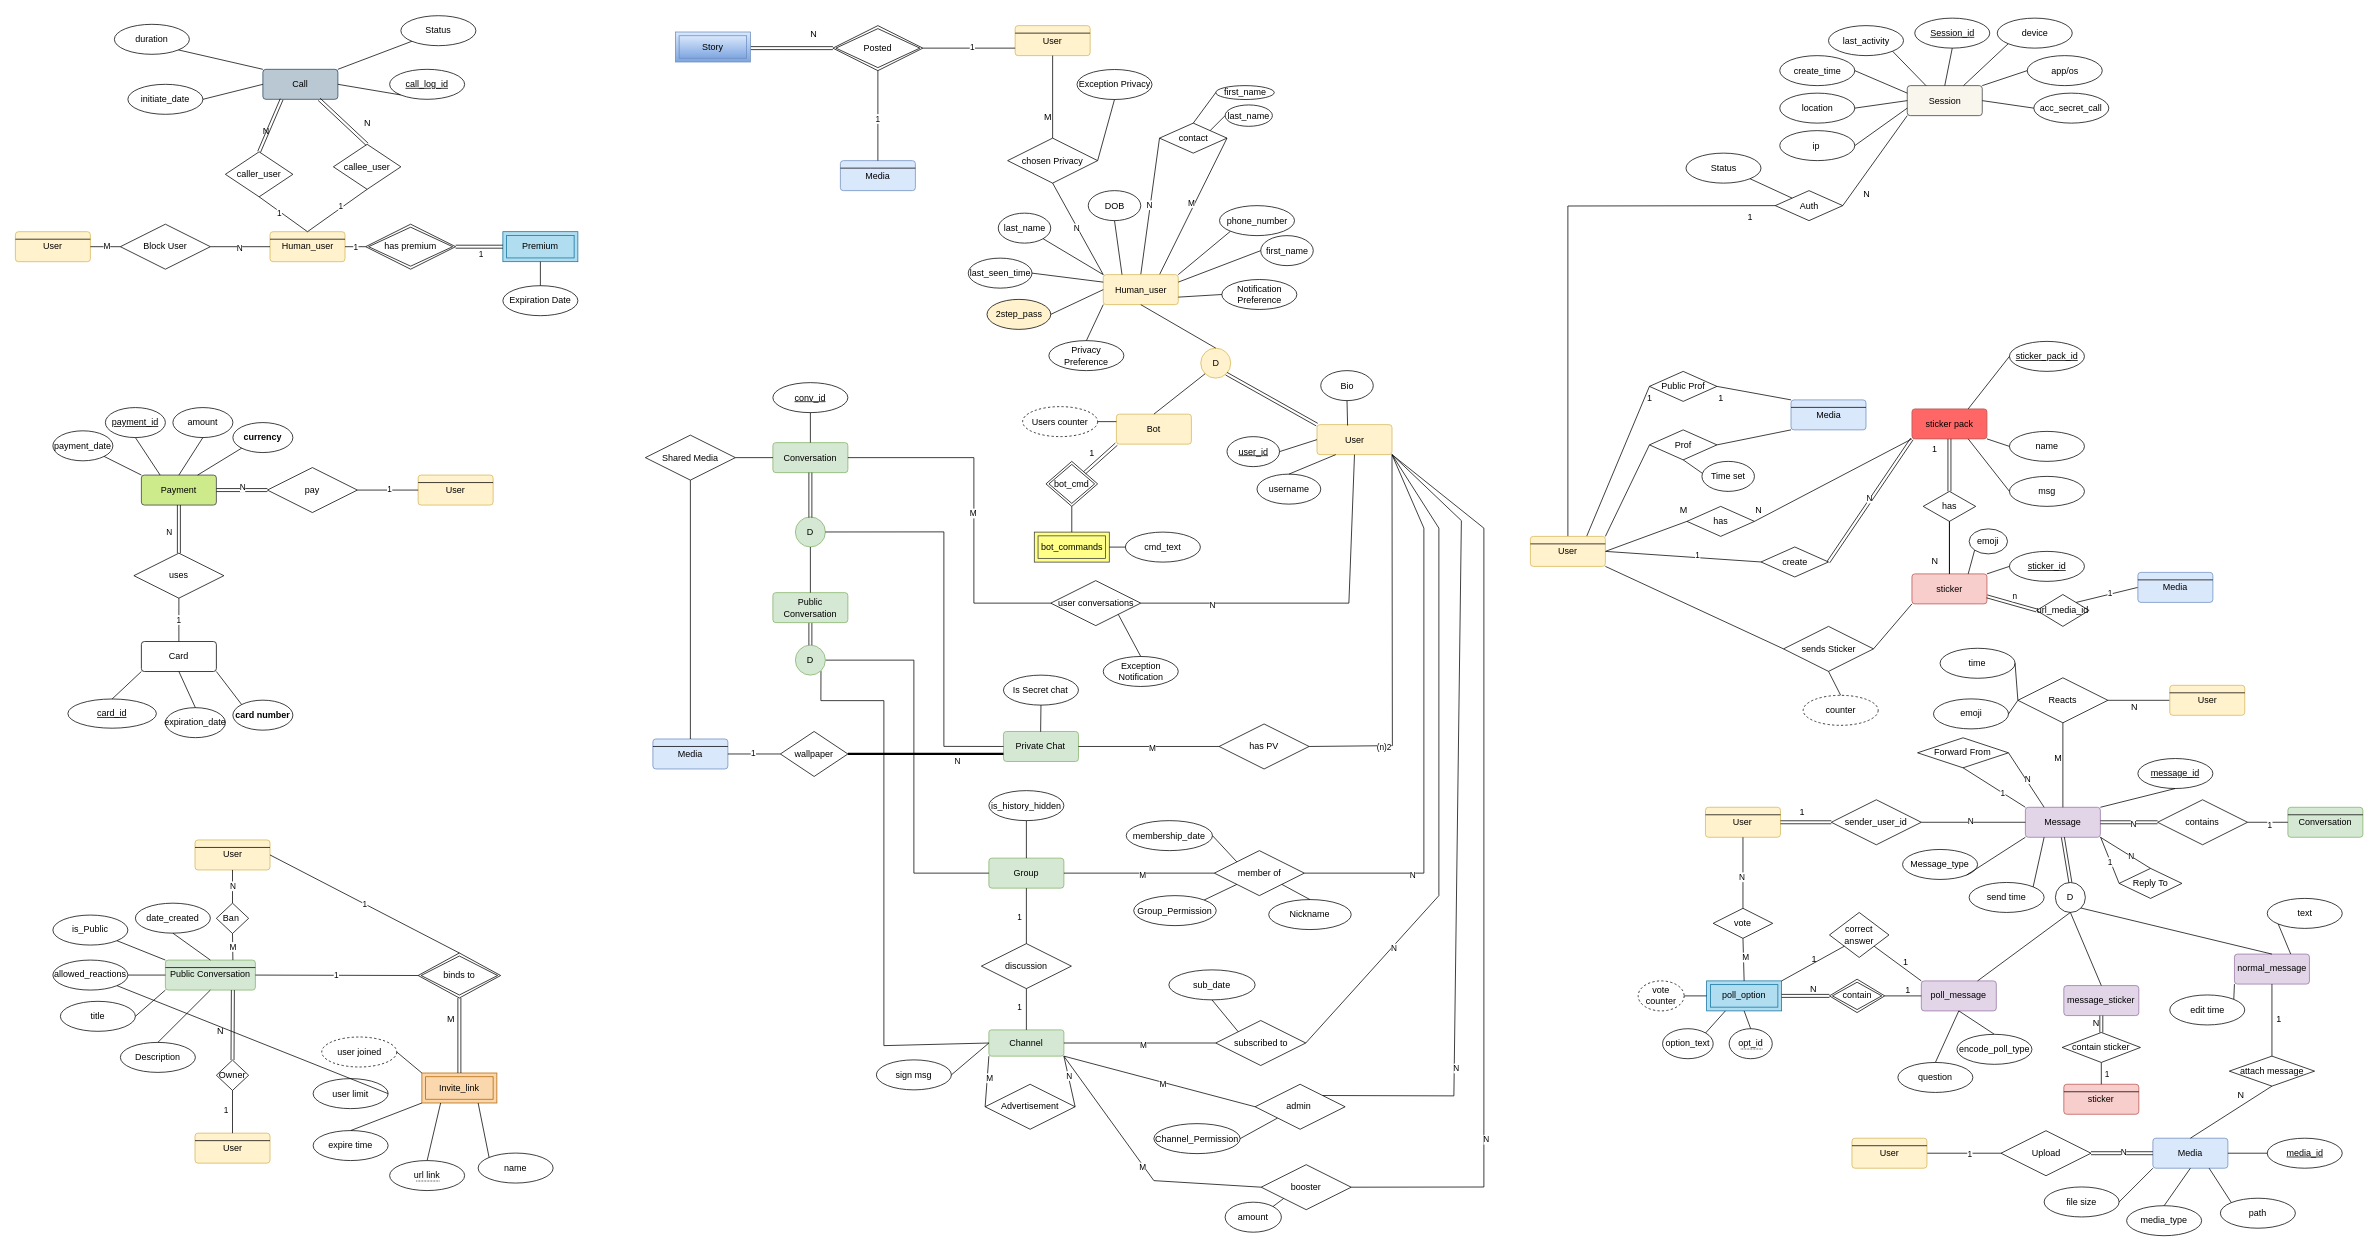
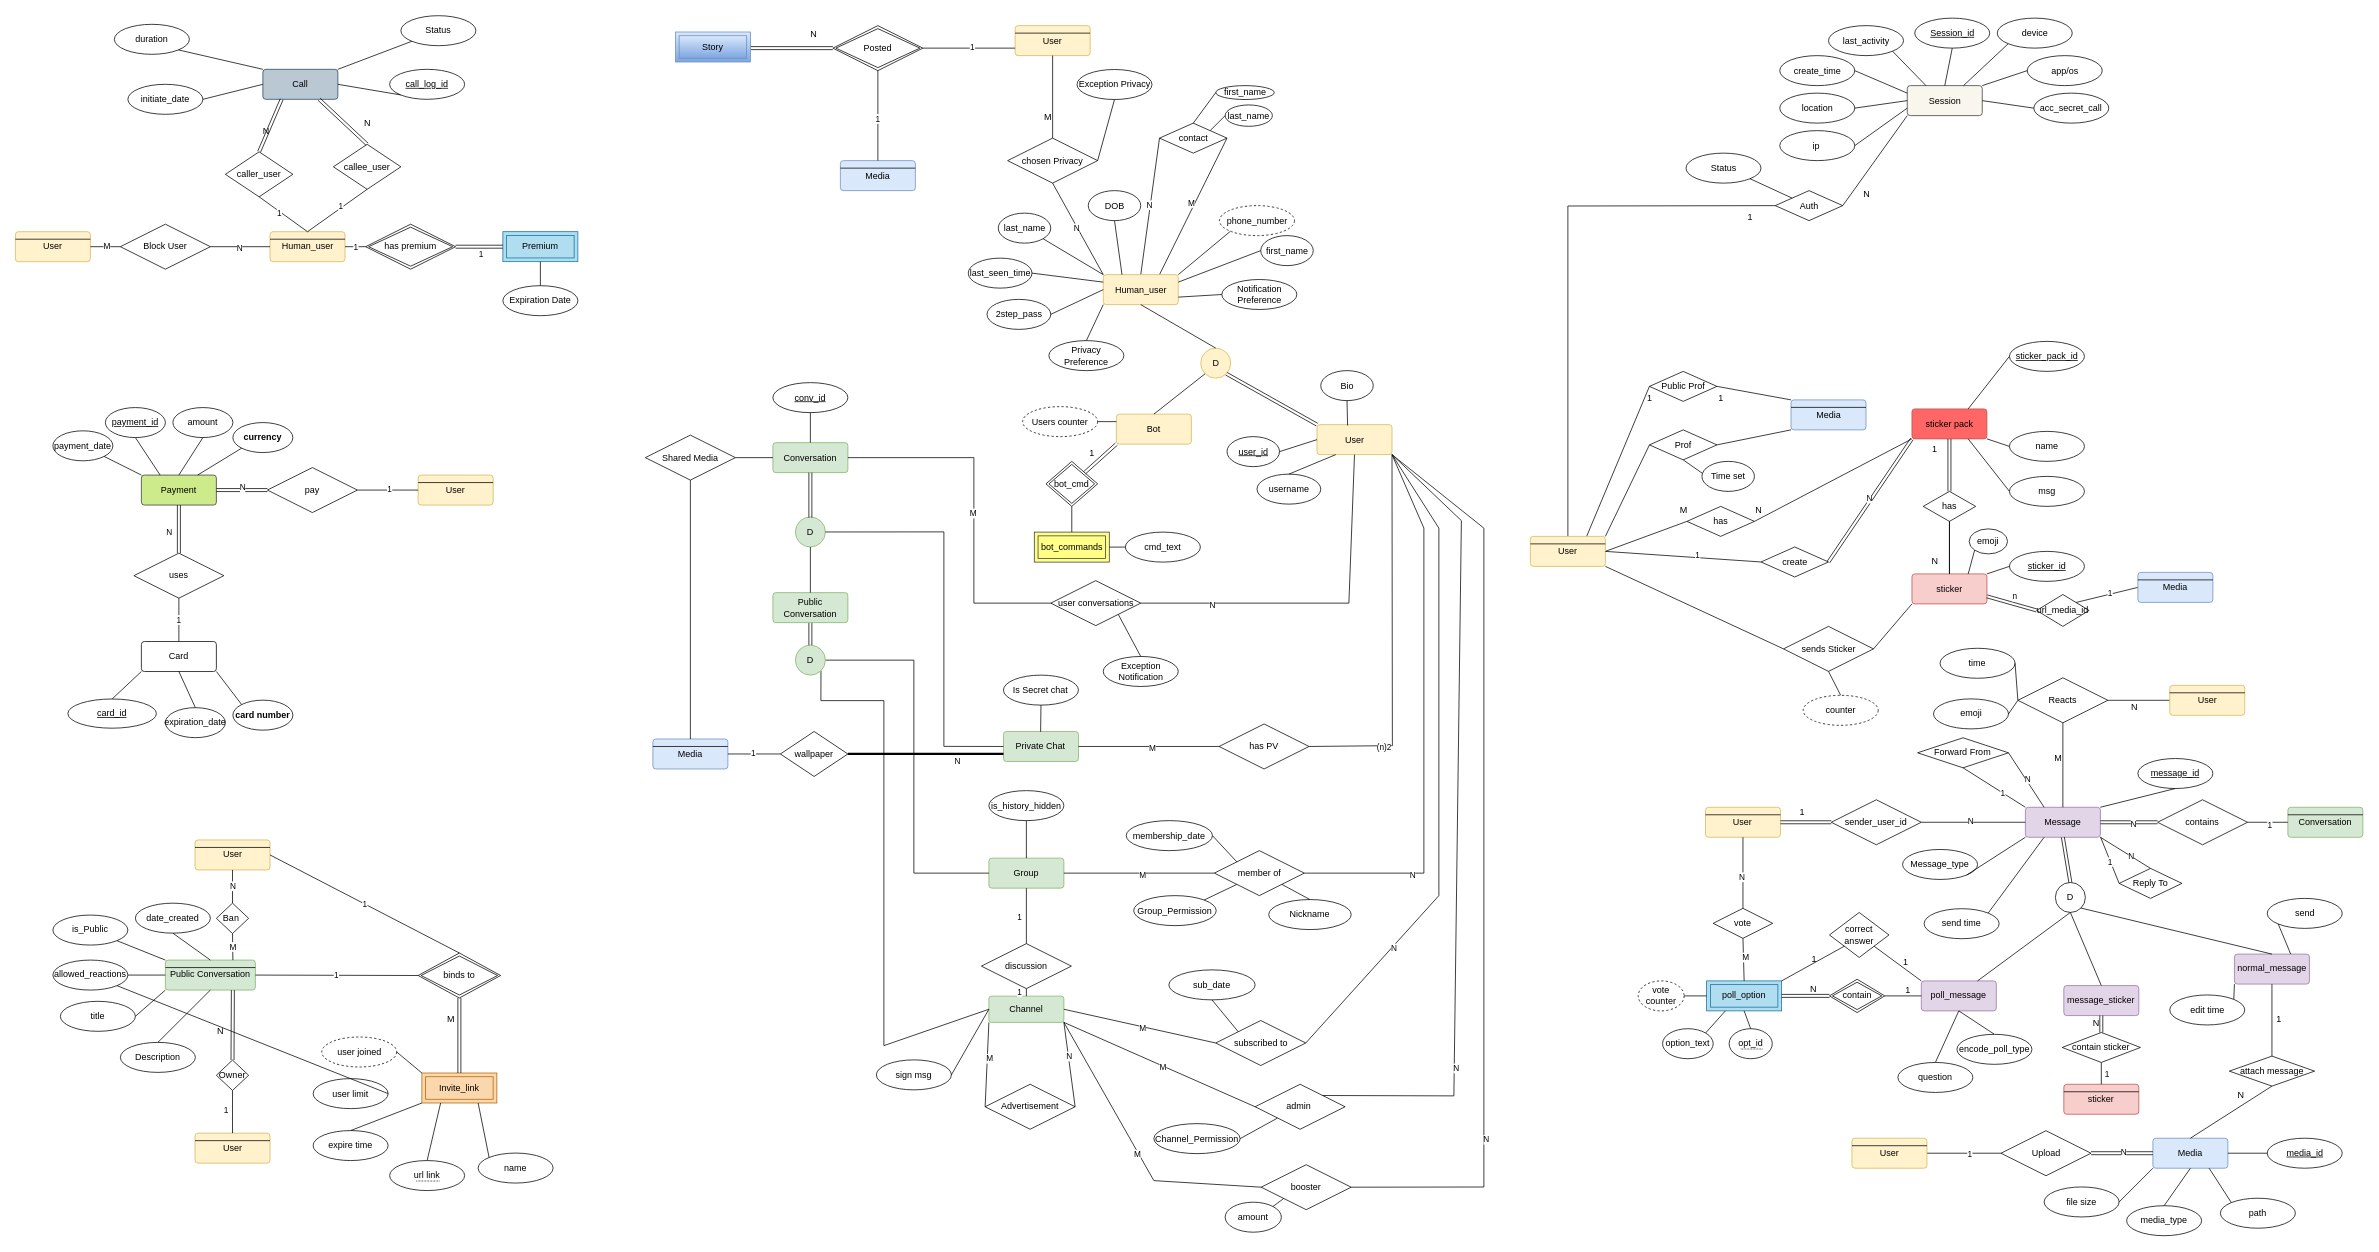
node "phone_number": style solid -> dashed
node "2step_pass": fillcolor #fff2cc -> #ffffff
node "send time": moved (2007, 897) -> (1962, 924)
node "text": label "text" -> "send"
node "Channel": moved (1026, 1043) -> (1026, 1009)
